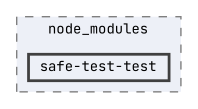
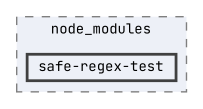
node "safe-test-test": label "safe-test-test" -> "safe-regex-test"
